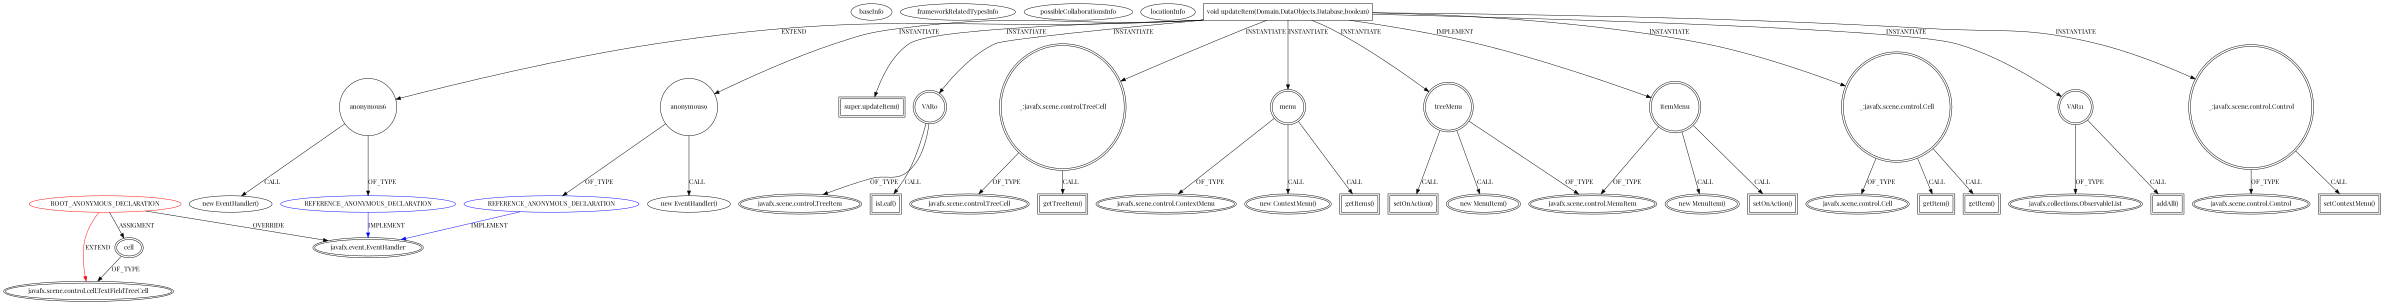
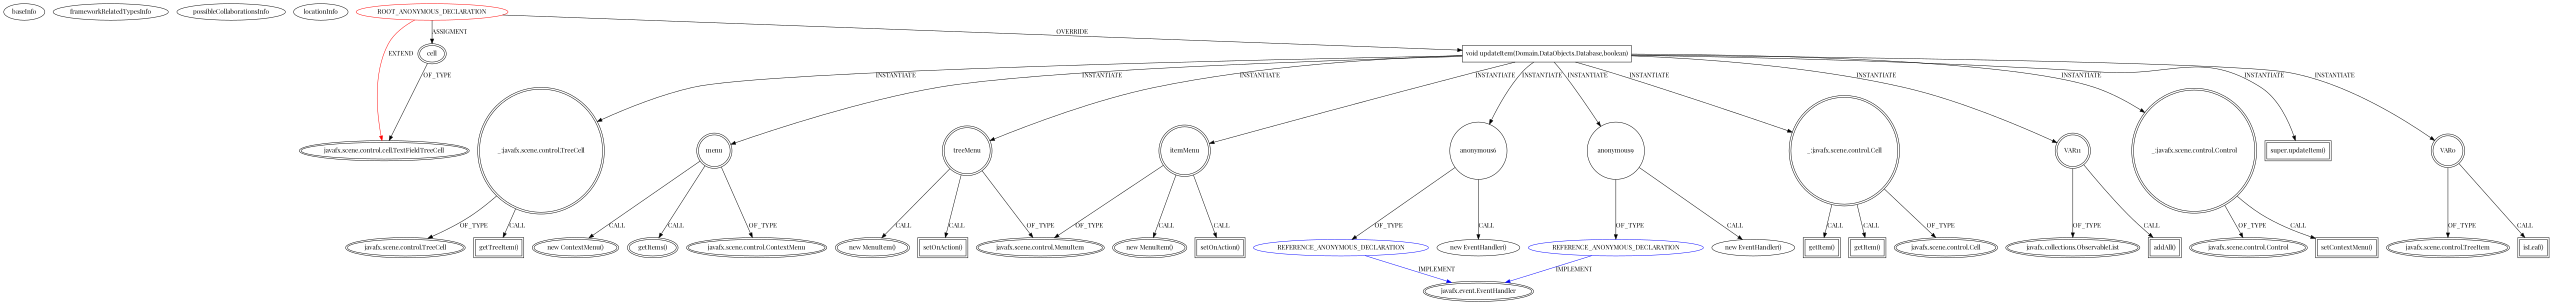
edge "void updateItem(Domain.DataObjects.Database,boolean)" -> "anonymous6": label "EXTEND" -> "INSTANTIATE"
edge "void updateItem(Domain.DataObjects.Database,boolean)" -> "itemMenu": label "IMPLEMENT" -> "INSTANTIATE"
node "getItems()": shape box -> ellipse
edge "ROOT_ANONYMOUS_DECLARATION" -> "javafx.event.EventHandler": now "ROOT_ANONYMOUS_DECLARATION" -> "void updateItem(Domain.DataObjects.Database,boolean)"
